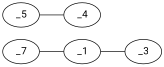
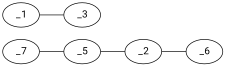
node "_4": label "_4" -> "_2"
edge "_7" -- "_1": now "_7" -- "_5"
node "_6": added
